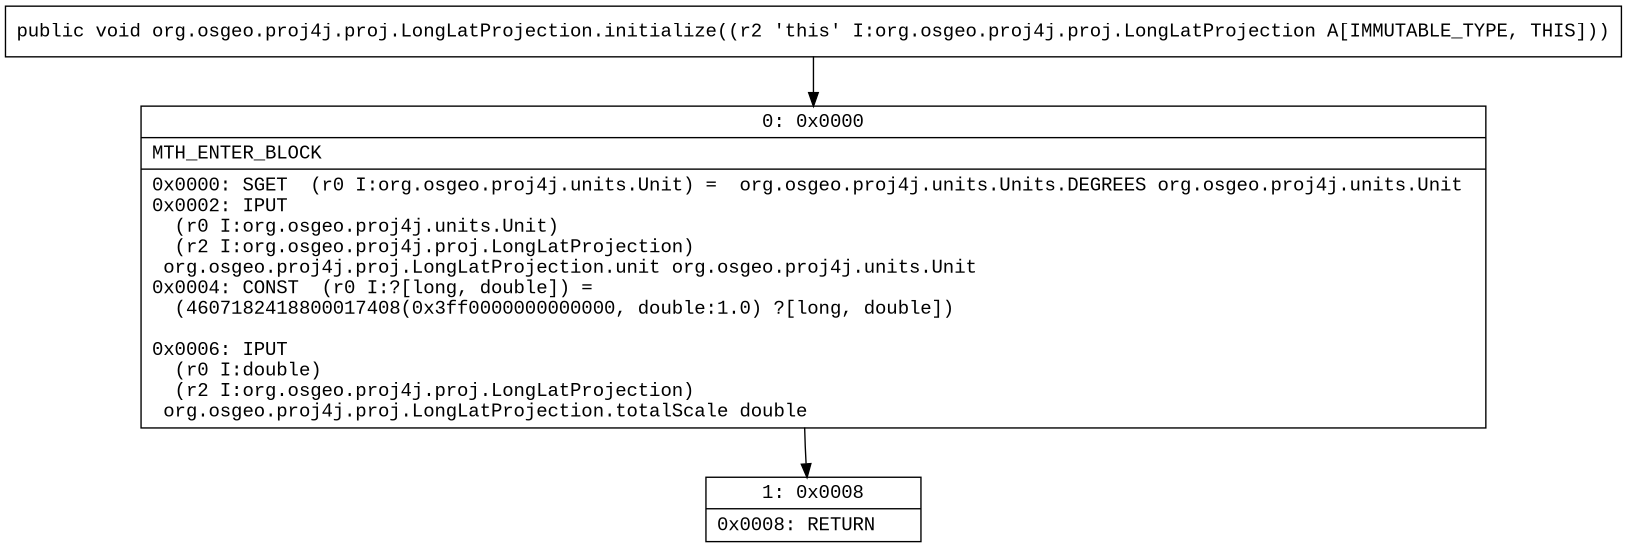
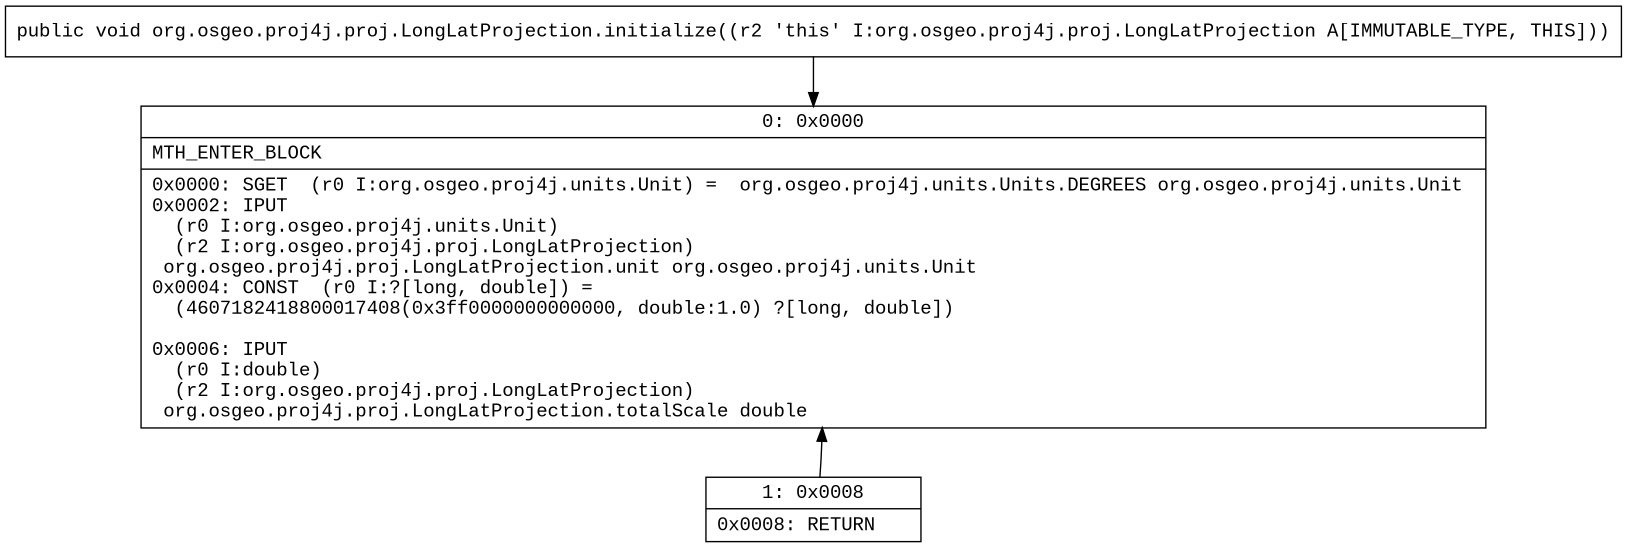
edge "0: 0x0000" -> "1: 0x0008": reversed
